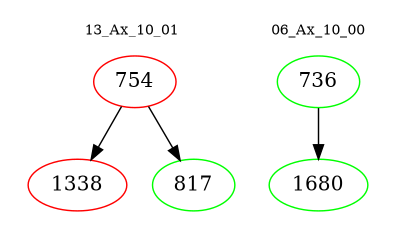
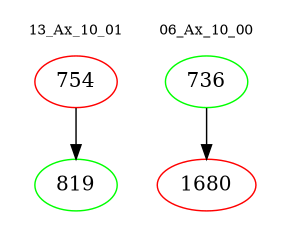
node "1338": removed
node "817": label "817" -> "819"
node "1680": color green -> red
